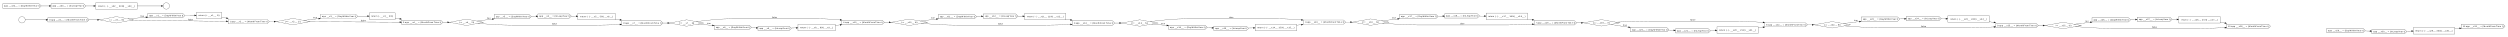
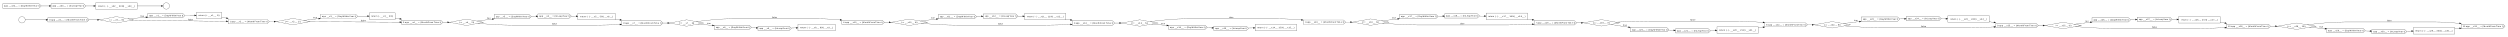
edge "return (- (- __x8__ 89i) __x9__)" -> "4:app __x10__ = (MonthFromTime t)": removed
edge "return (- (- __x14__ 150i) __x15__)" -> "6:app __x16__ = (MonthFromTime t)": removed
node "(== __x28__ 10i)": added
